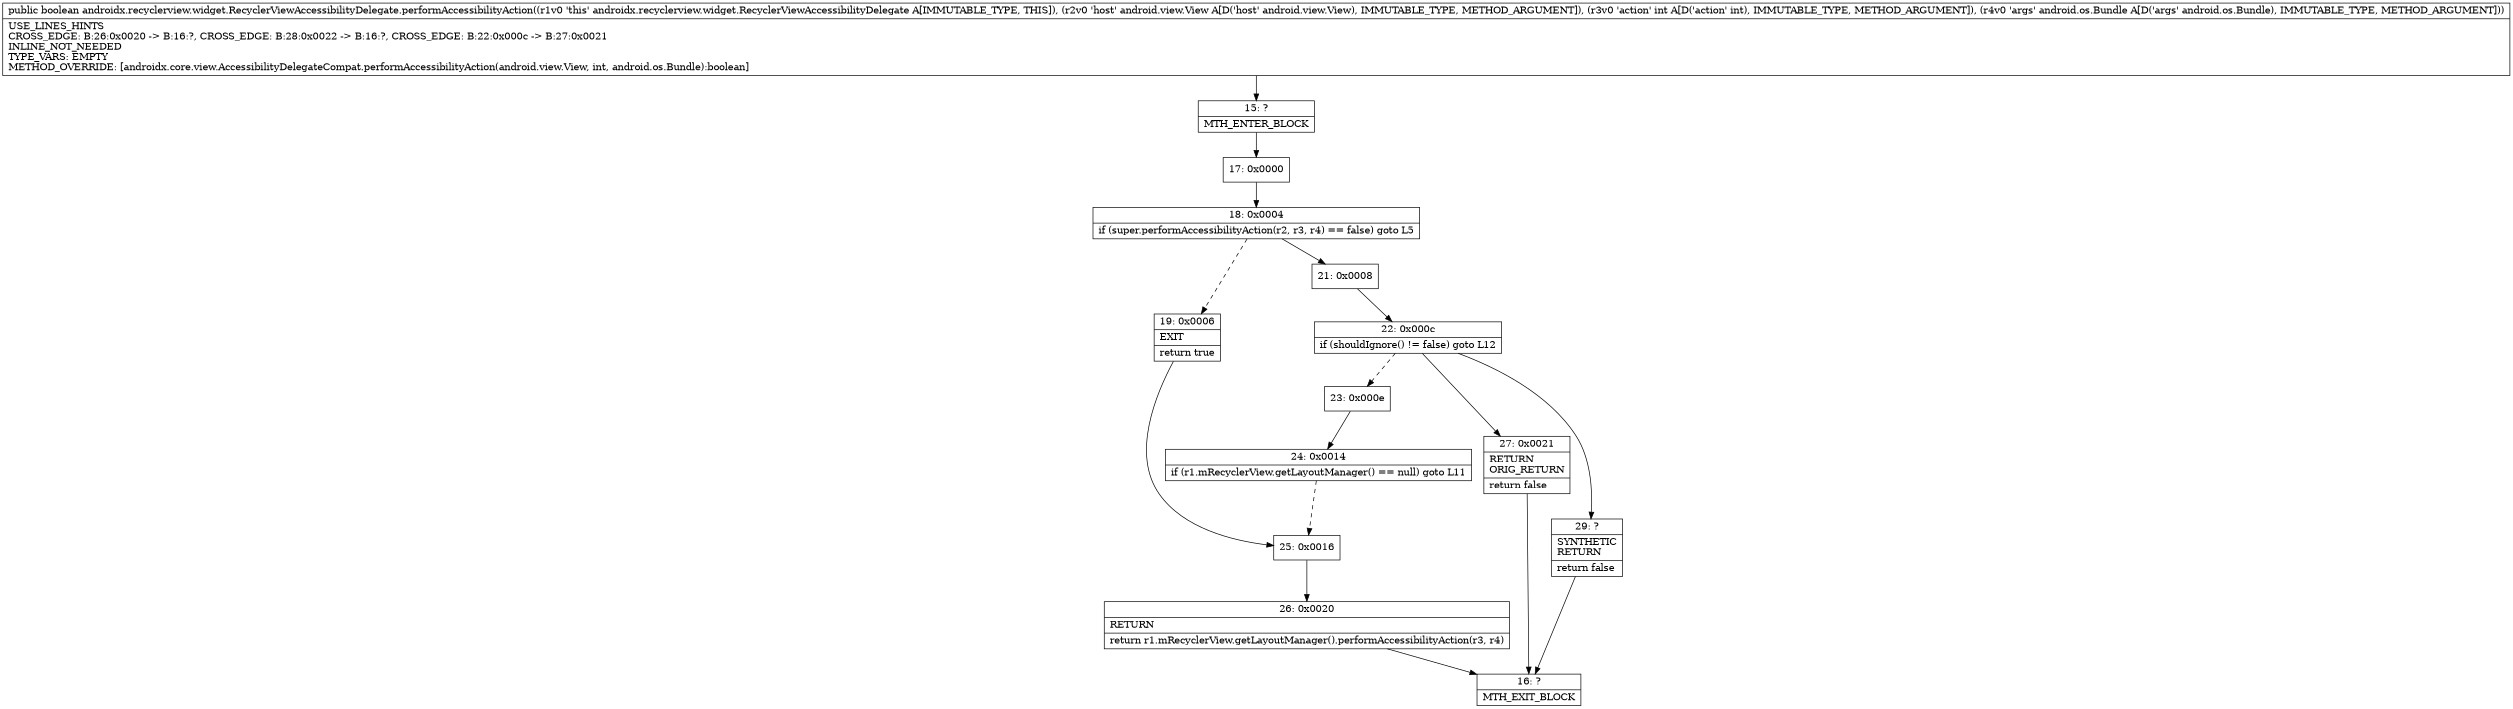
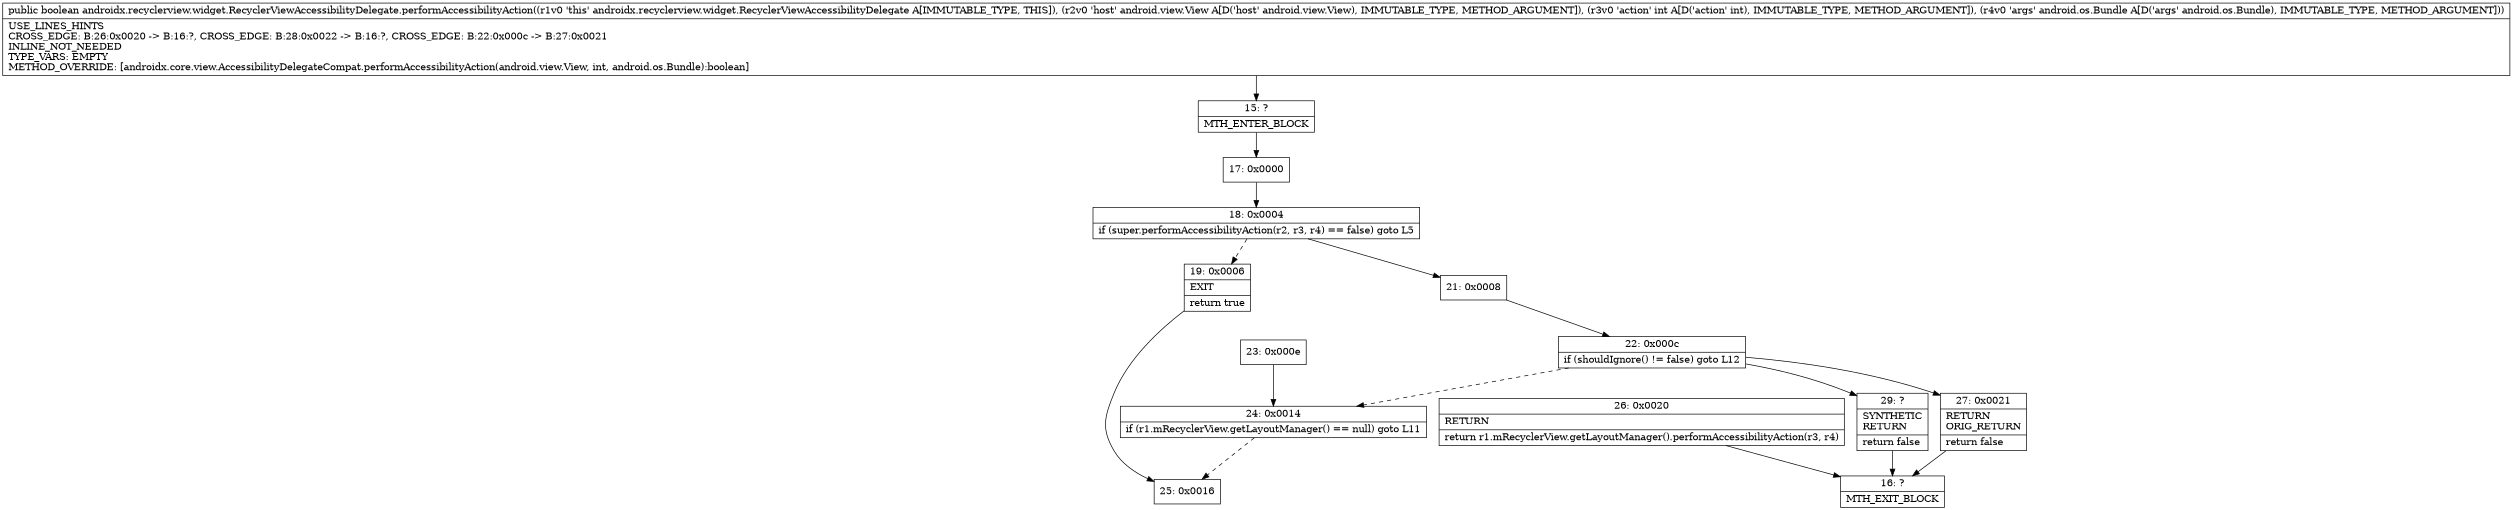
edge "22: 0x000c" -> "23: 0x000e": now "22: 0x000c" -> "24: 0x0014"
edge "25: 0x0016" -> "26: 0x0020": removed
